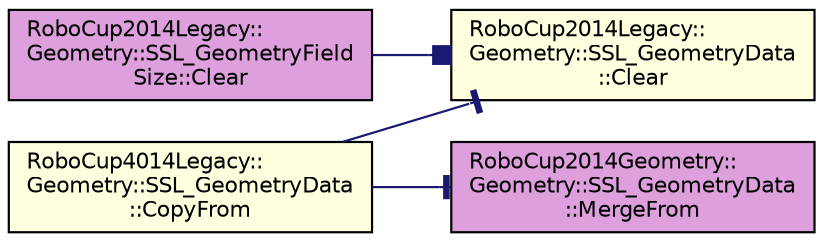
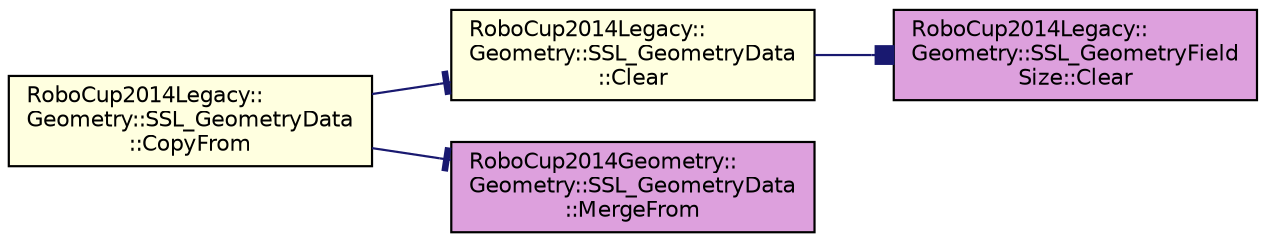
edge "RoboCup2014Legacy:: Geometry::SSL_GeometryField Size::Clear" -> "RoboCup2014Legacy:: Geometry::SSL_GeometryData ::Clear": reversed
node "RoboCup4014Legacy:: Geometry::SSL_GeometryData ::CopyFrom": label "RoboCup4014Legacy:: Geometry::SSL_GeometryData ::CopyFrom" -> "RoboCup2014Legacy:: Geometry::SSL_GeometryData ::CopyFrom"
